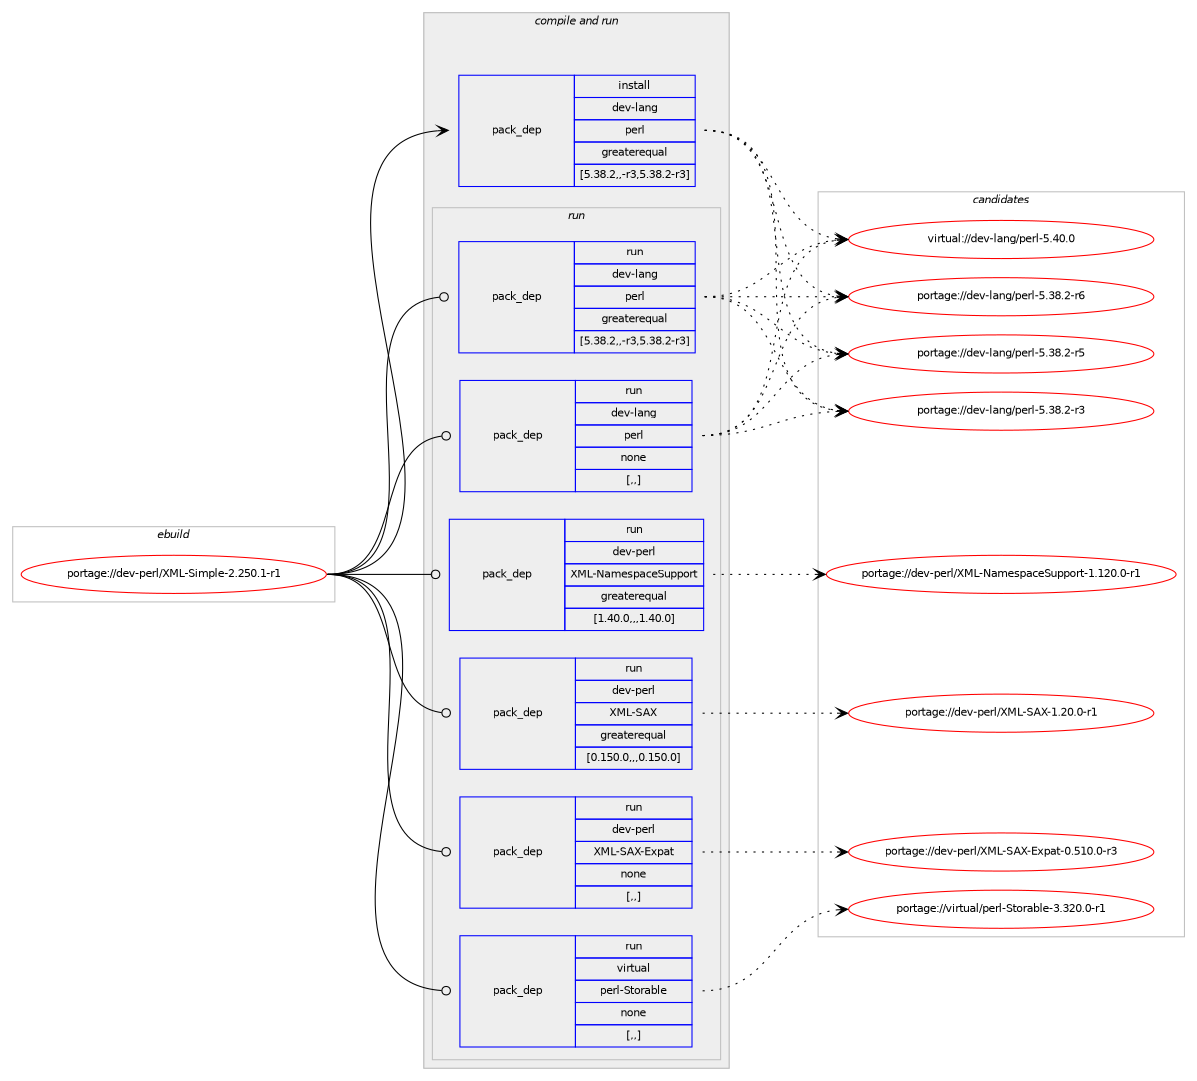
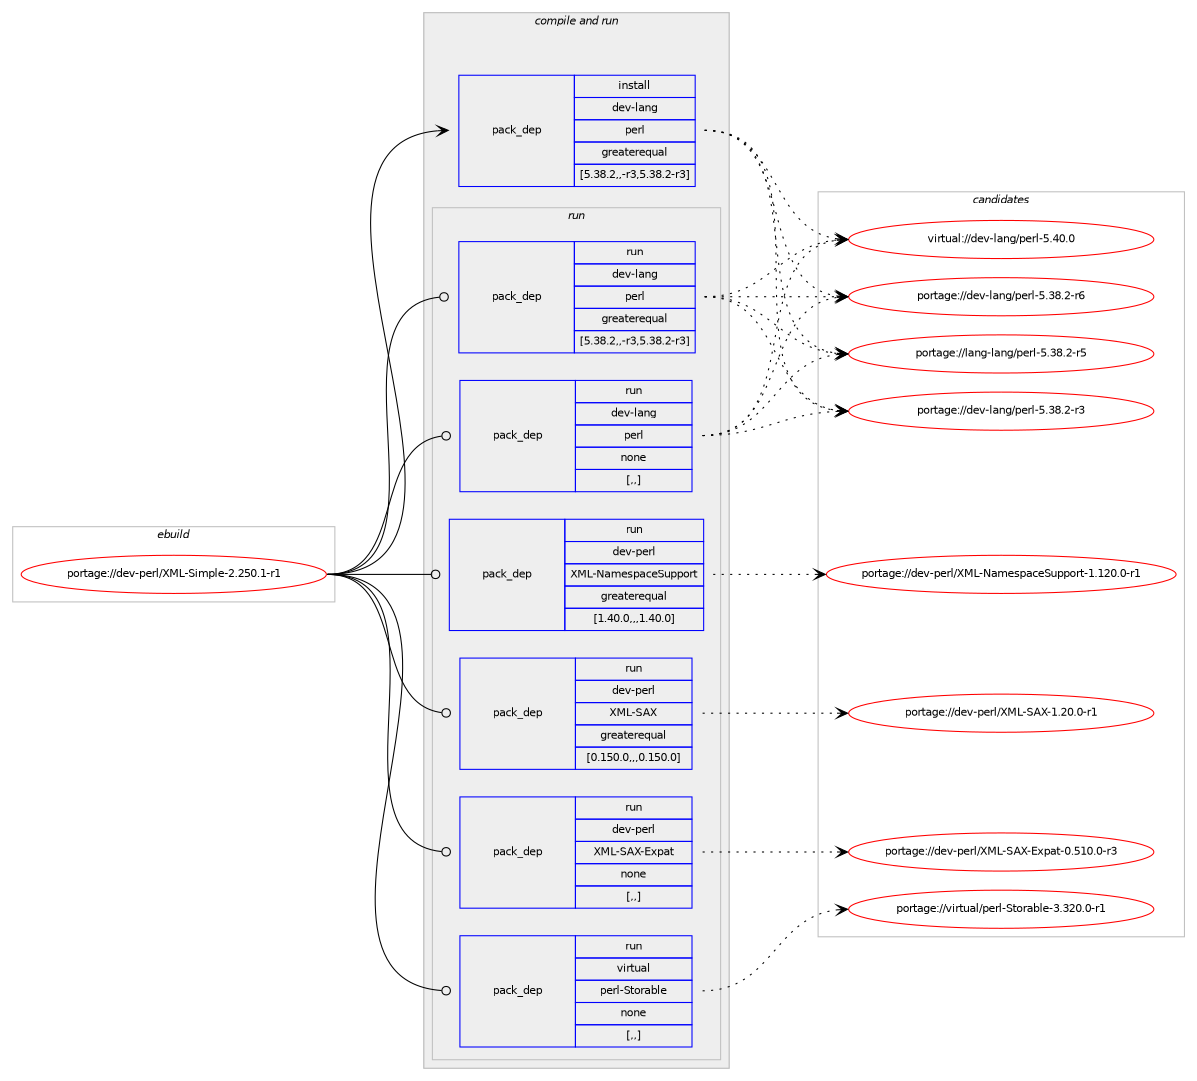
node "portage://dev-lang/perl-5.38.2-r5": label "portage://dev-lang/perl-5.38.2-r5" -> "portage://lang-lang/perl-5.38.2-r5"
